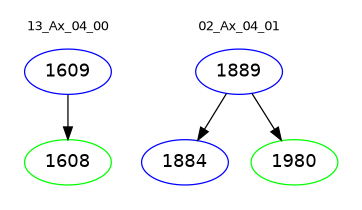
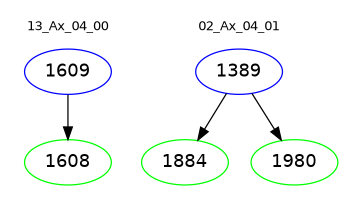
node "1889": label "1889" -> "1389"
node "1884": color blue -> green
